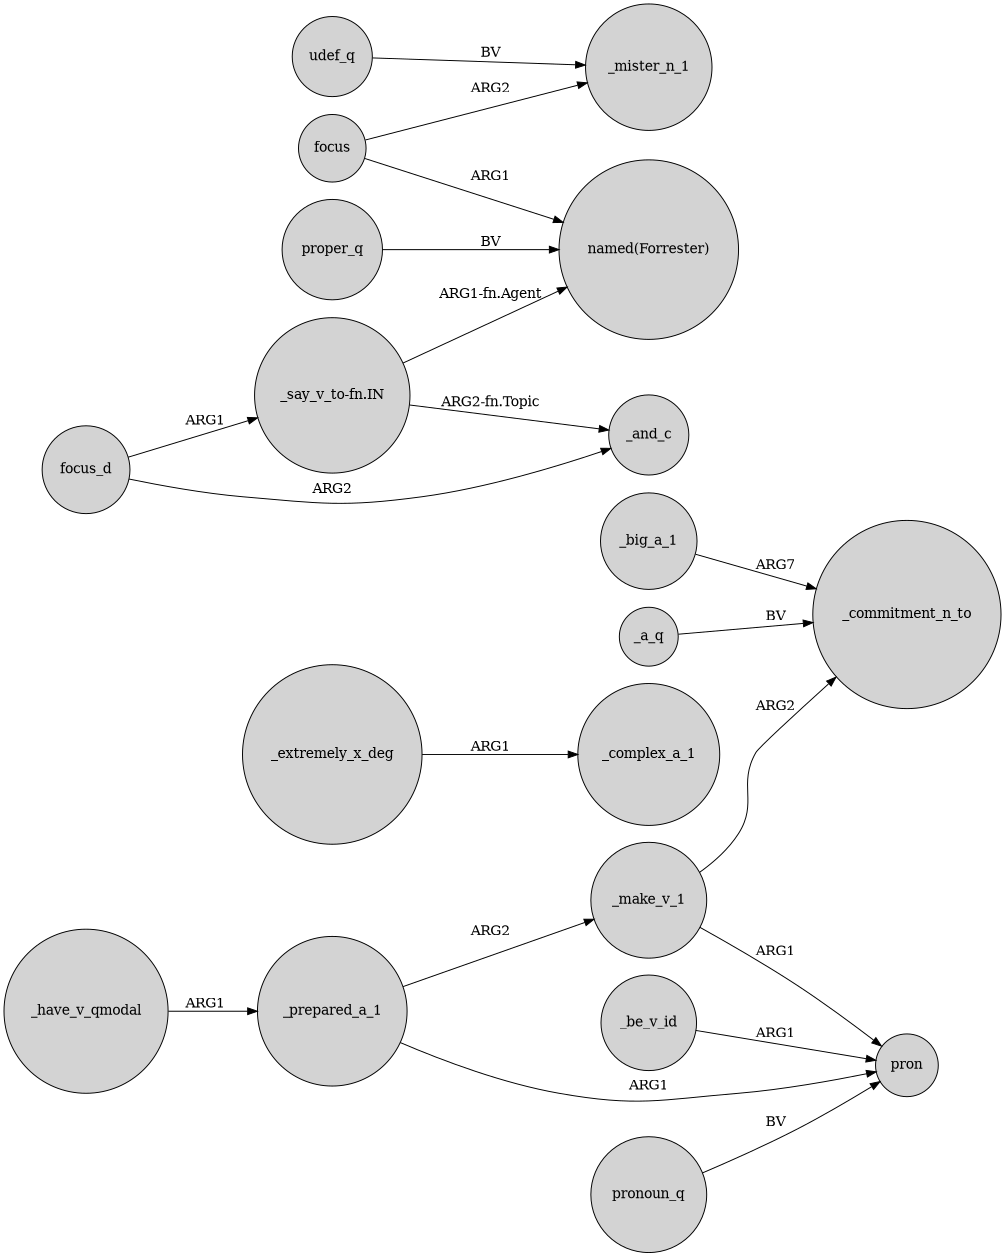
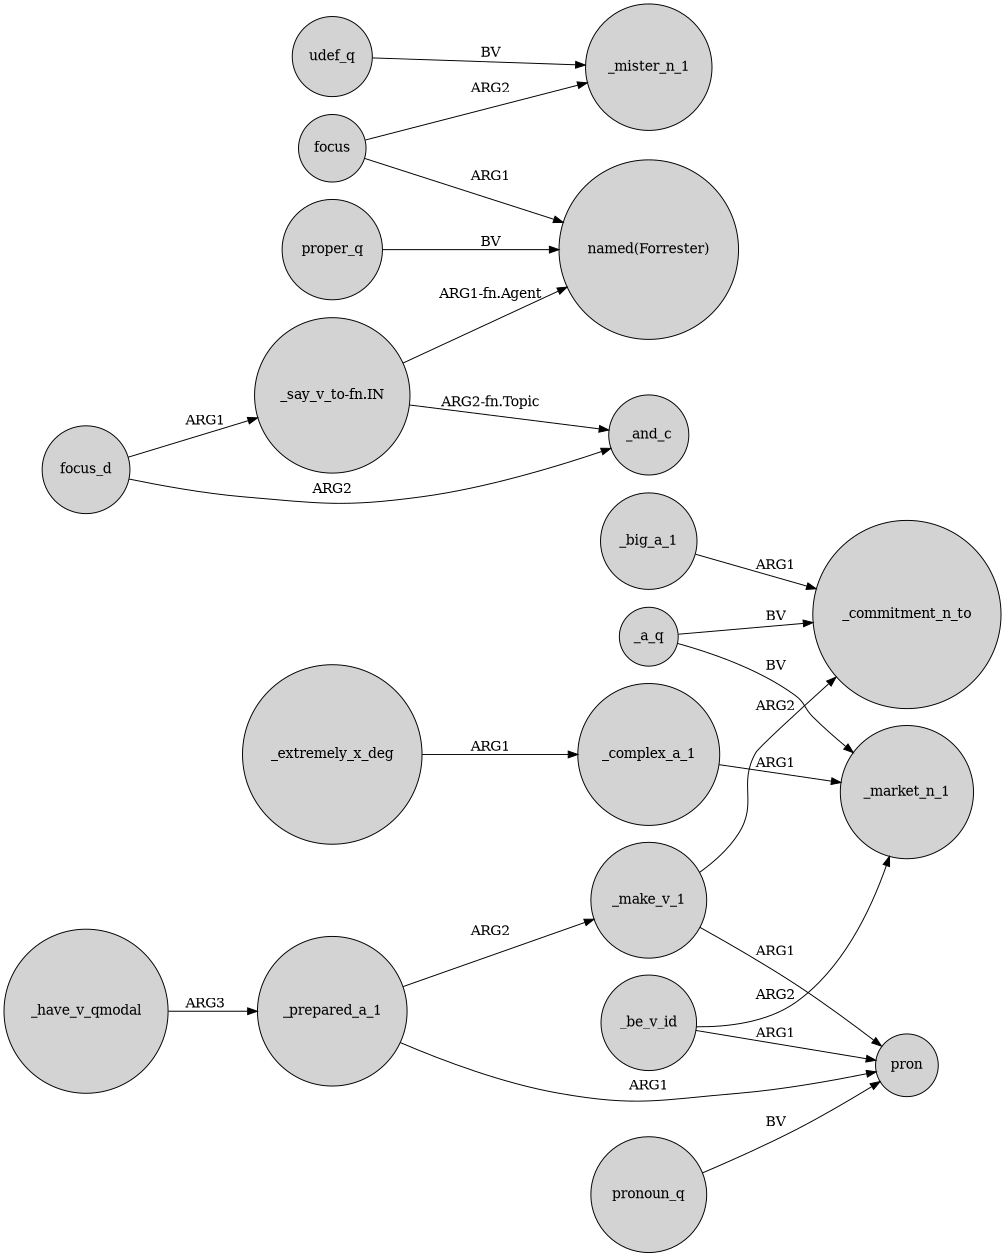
edge "_big_a_1" -> "_commitment_n_to": label "ARG7" -> "ARG1"
node "_market_n_1": added
edge "_have_v_qmodal" -> "_prepared_a_1": label "ARG1" -> "ARG3"
